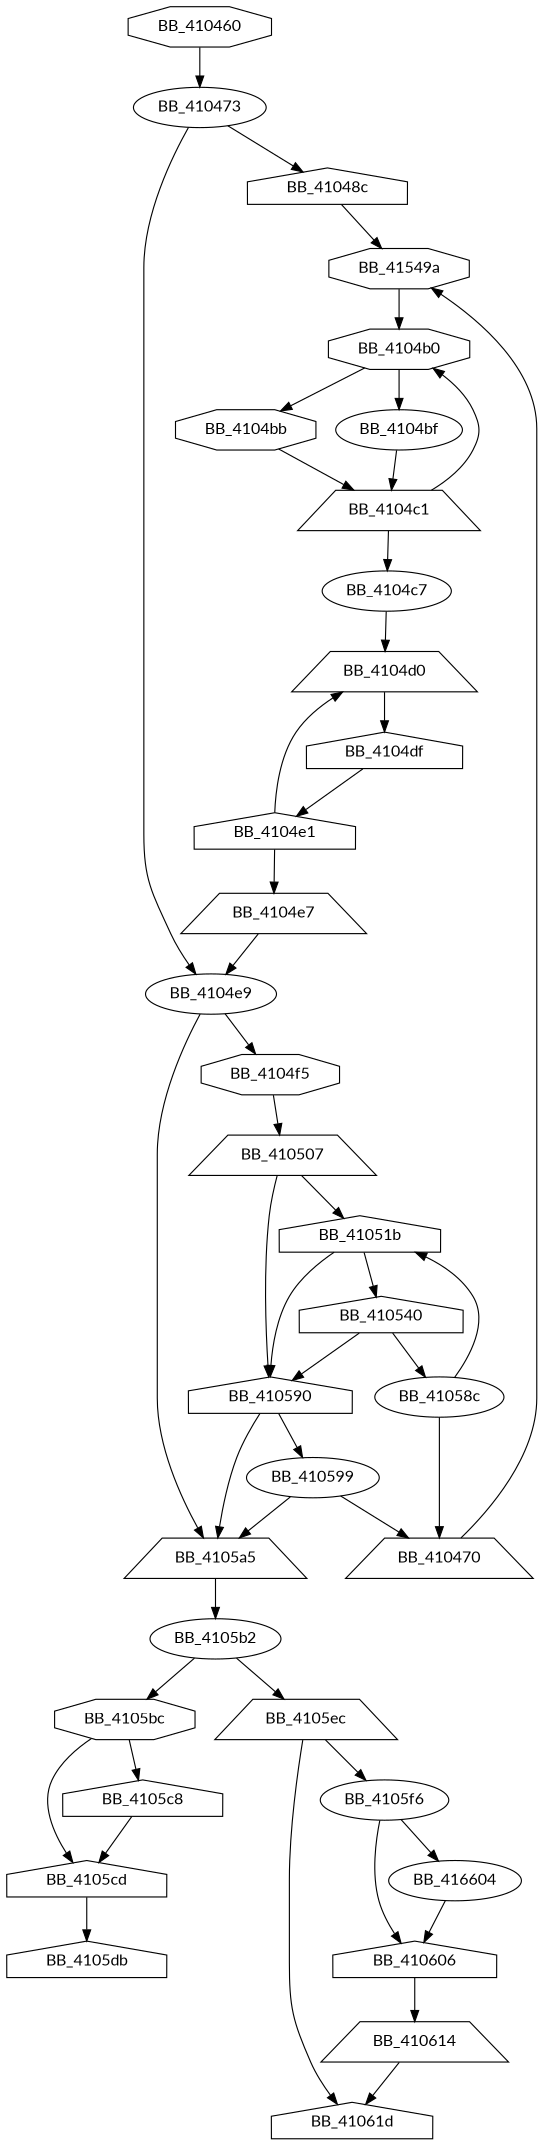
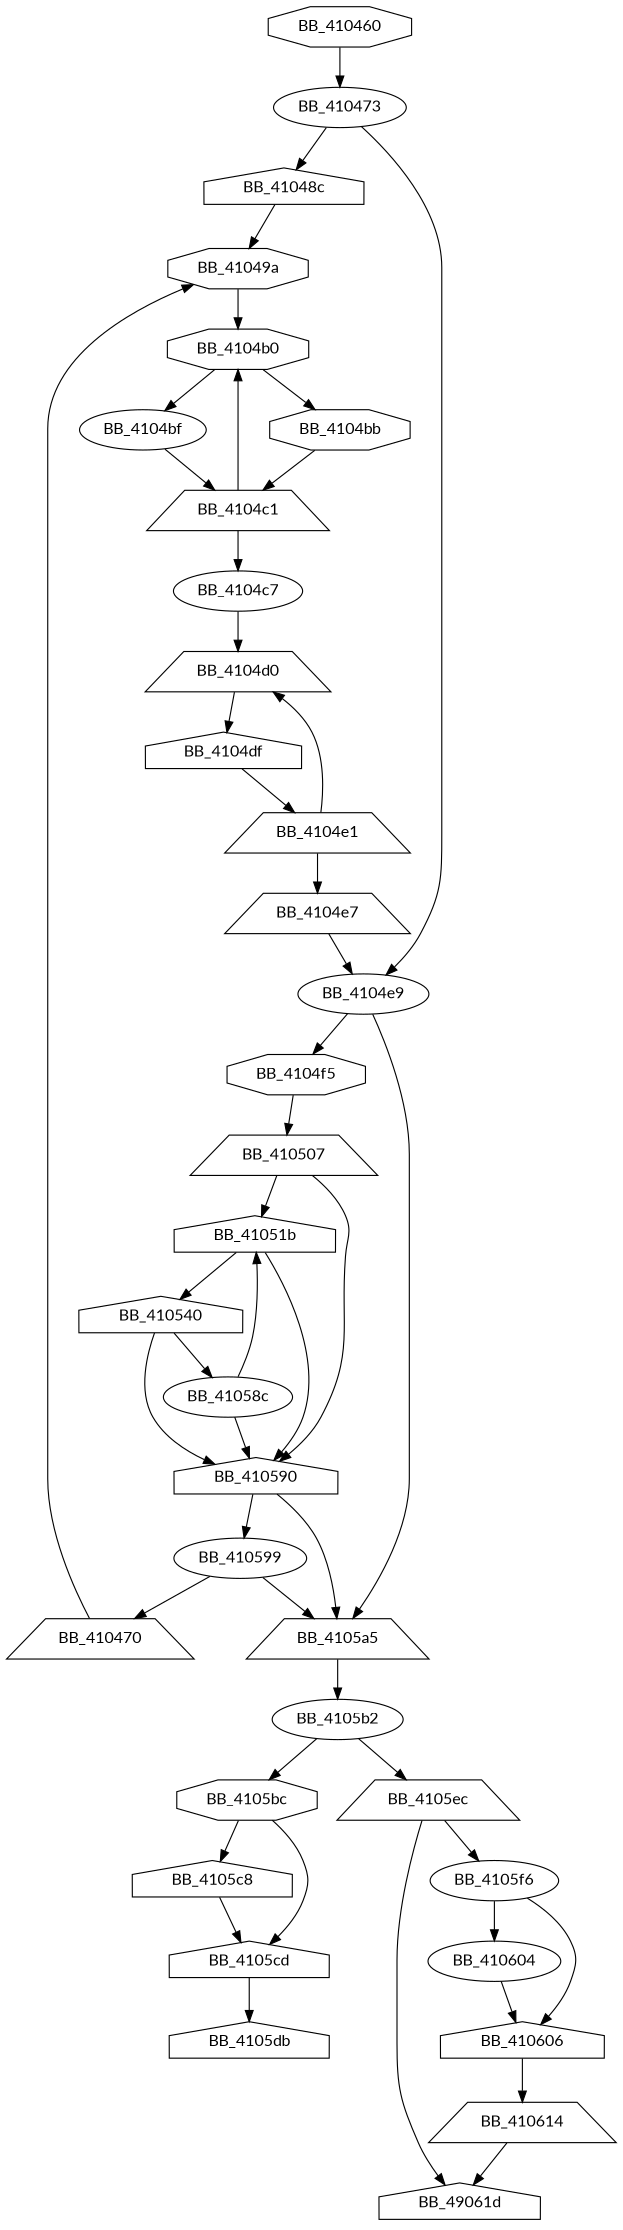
node "BB_41549a": label "BB_41549a" -> "BB_41049a"
node "BB_4104e1": shape house -> trapezium
edge "BB_41058c" -> "BB_410470": now "BB_41058c" -> "BB_410590"
node "BB_416604": label "BB_416604" -> "BB_410604"
node "BB_41061d": label "BB_41061d" -> "BB_49061d"
